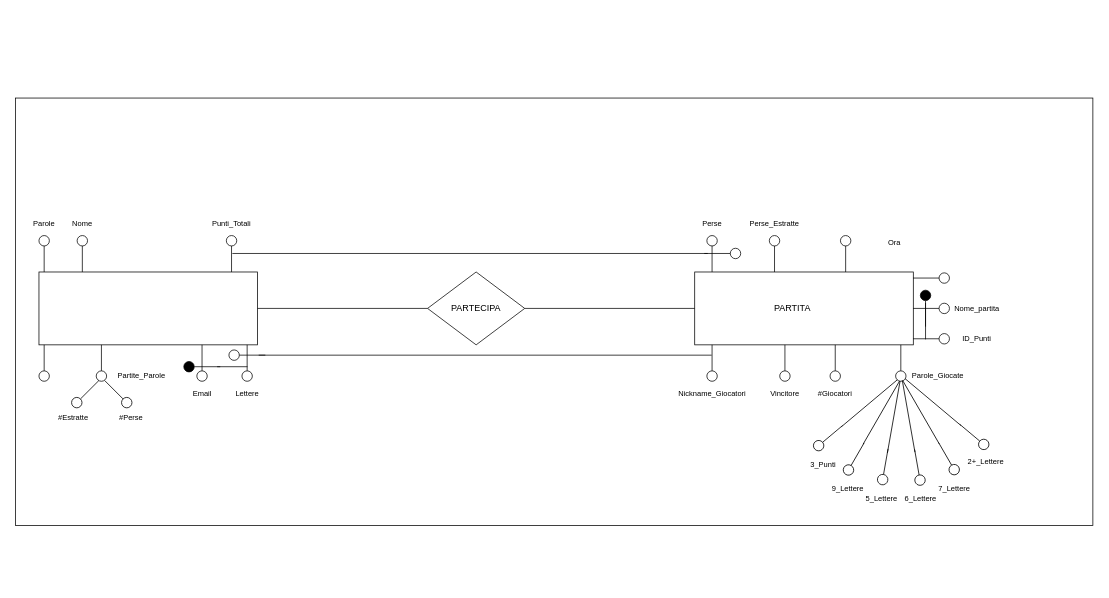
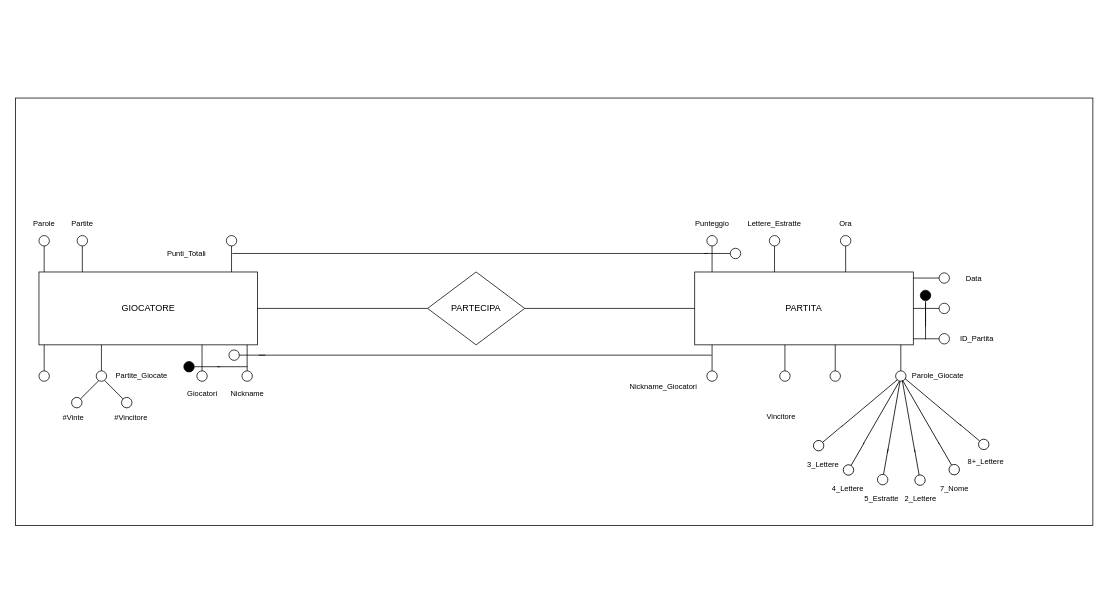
node "Nome": label "Nome" -> "Partite"
node "Punti_Totali": moved (232, 223) -> (187, 253)
node "Perse": label "Perse" -> "Punteggio"
node "Perse_Estratte": label "Perse_Estratte" -> "Lettere_Estratte"
node "Ora": moved (895, 242) -> (846, 223)
node "Data": added
node "GIOCATORE": added
node "PARTITA": moved (793, 308) -> (804, 308)
node "Nome_partita": removed
node "ID_Punti": label "ID_Punti" -> "ID_Partita"
node "Partite_Parole": label "Partite_Parole" -> "Partite_Giocate"
node "Email": label "Email" -> "Giocatori"
node "Lettere": label "Lettere" -> "Nickname"
node "Nickname_Giocatori": moved (712, 393) -> (663, 386)
node "Vincitore": moved (785, 393) -> (781, 416)
node "#Giocatori": removed
node "#Estratte": label "#Estratte" -> "#Vinte"
node "#Perse": label "#Perse" -> "#Vincitore"
node "2+_Lettere": label "2+_Lettere" -> "8+_Lettere"
node "3_Punti": label "3_Punti" -> "3_Lettere"
node "9_Lettere": label "9_Lettere" -> "4_Lettere"
node "7_Lettere": label "7_Lettere" -> "7_Nome"
node "5_Lettere": label "5_Lettere" -> "5_Estratte"
node "6_Lettere": label "6_Lettere" -> "2_Lettere"
